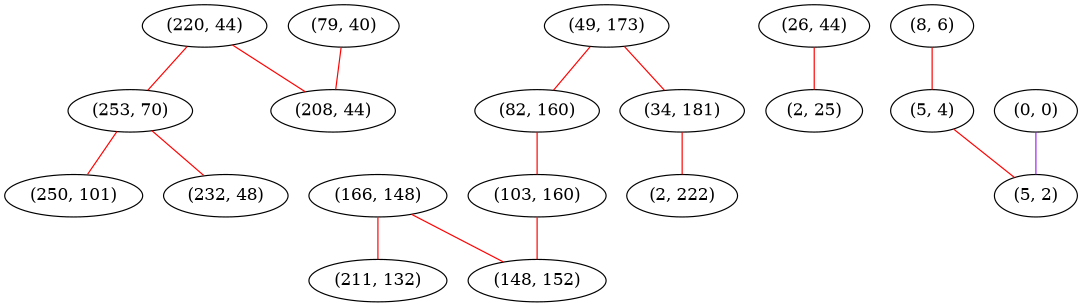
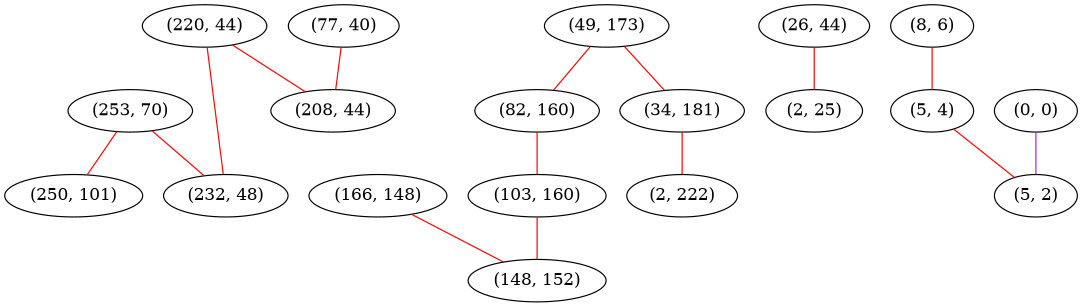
node "(79, 40)": label "(79, 40)" -> "(77, 40)"
edge "(220, 44)" -- "(253, 70)": now "(220, 44)" -- "(232, 48)"
node "(211, 132)": removed
